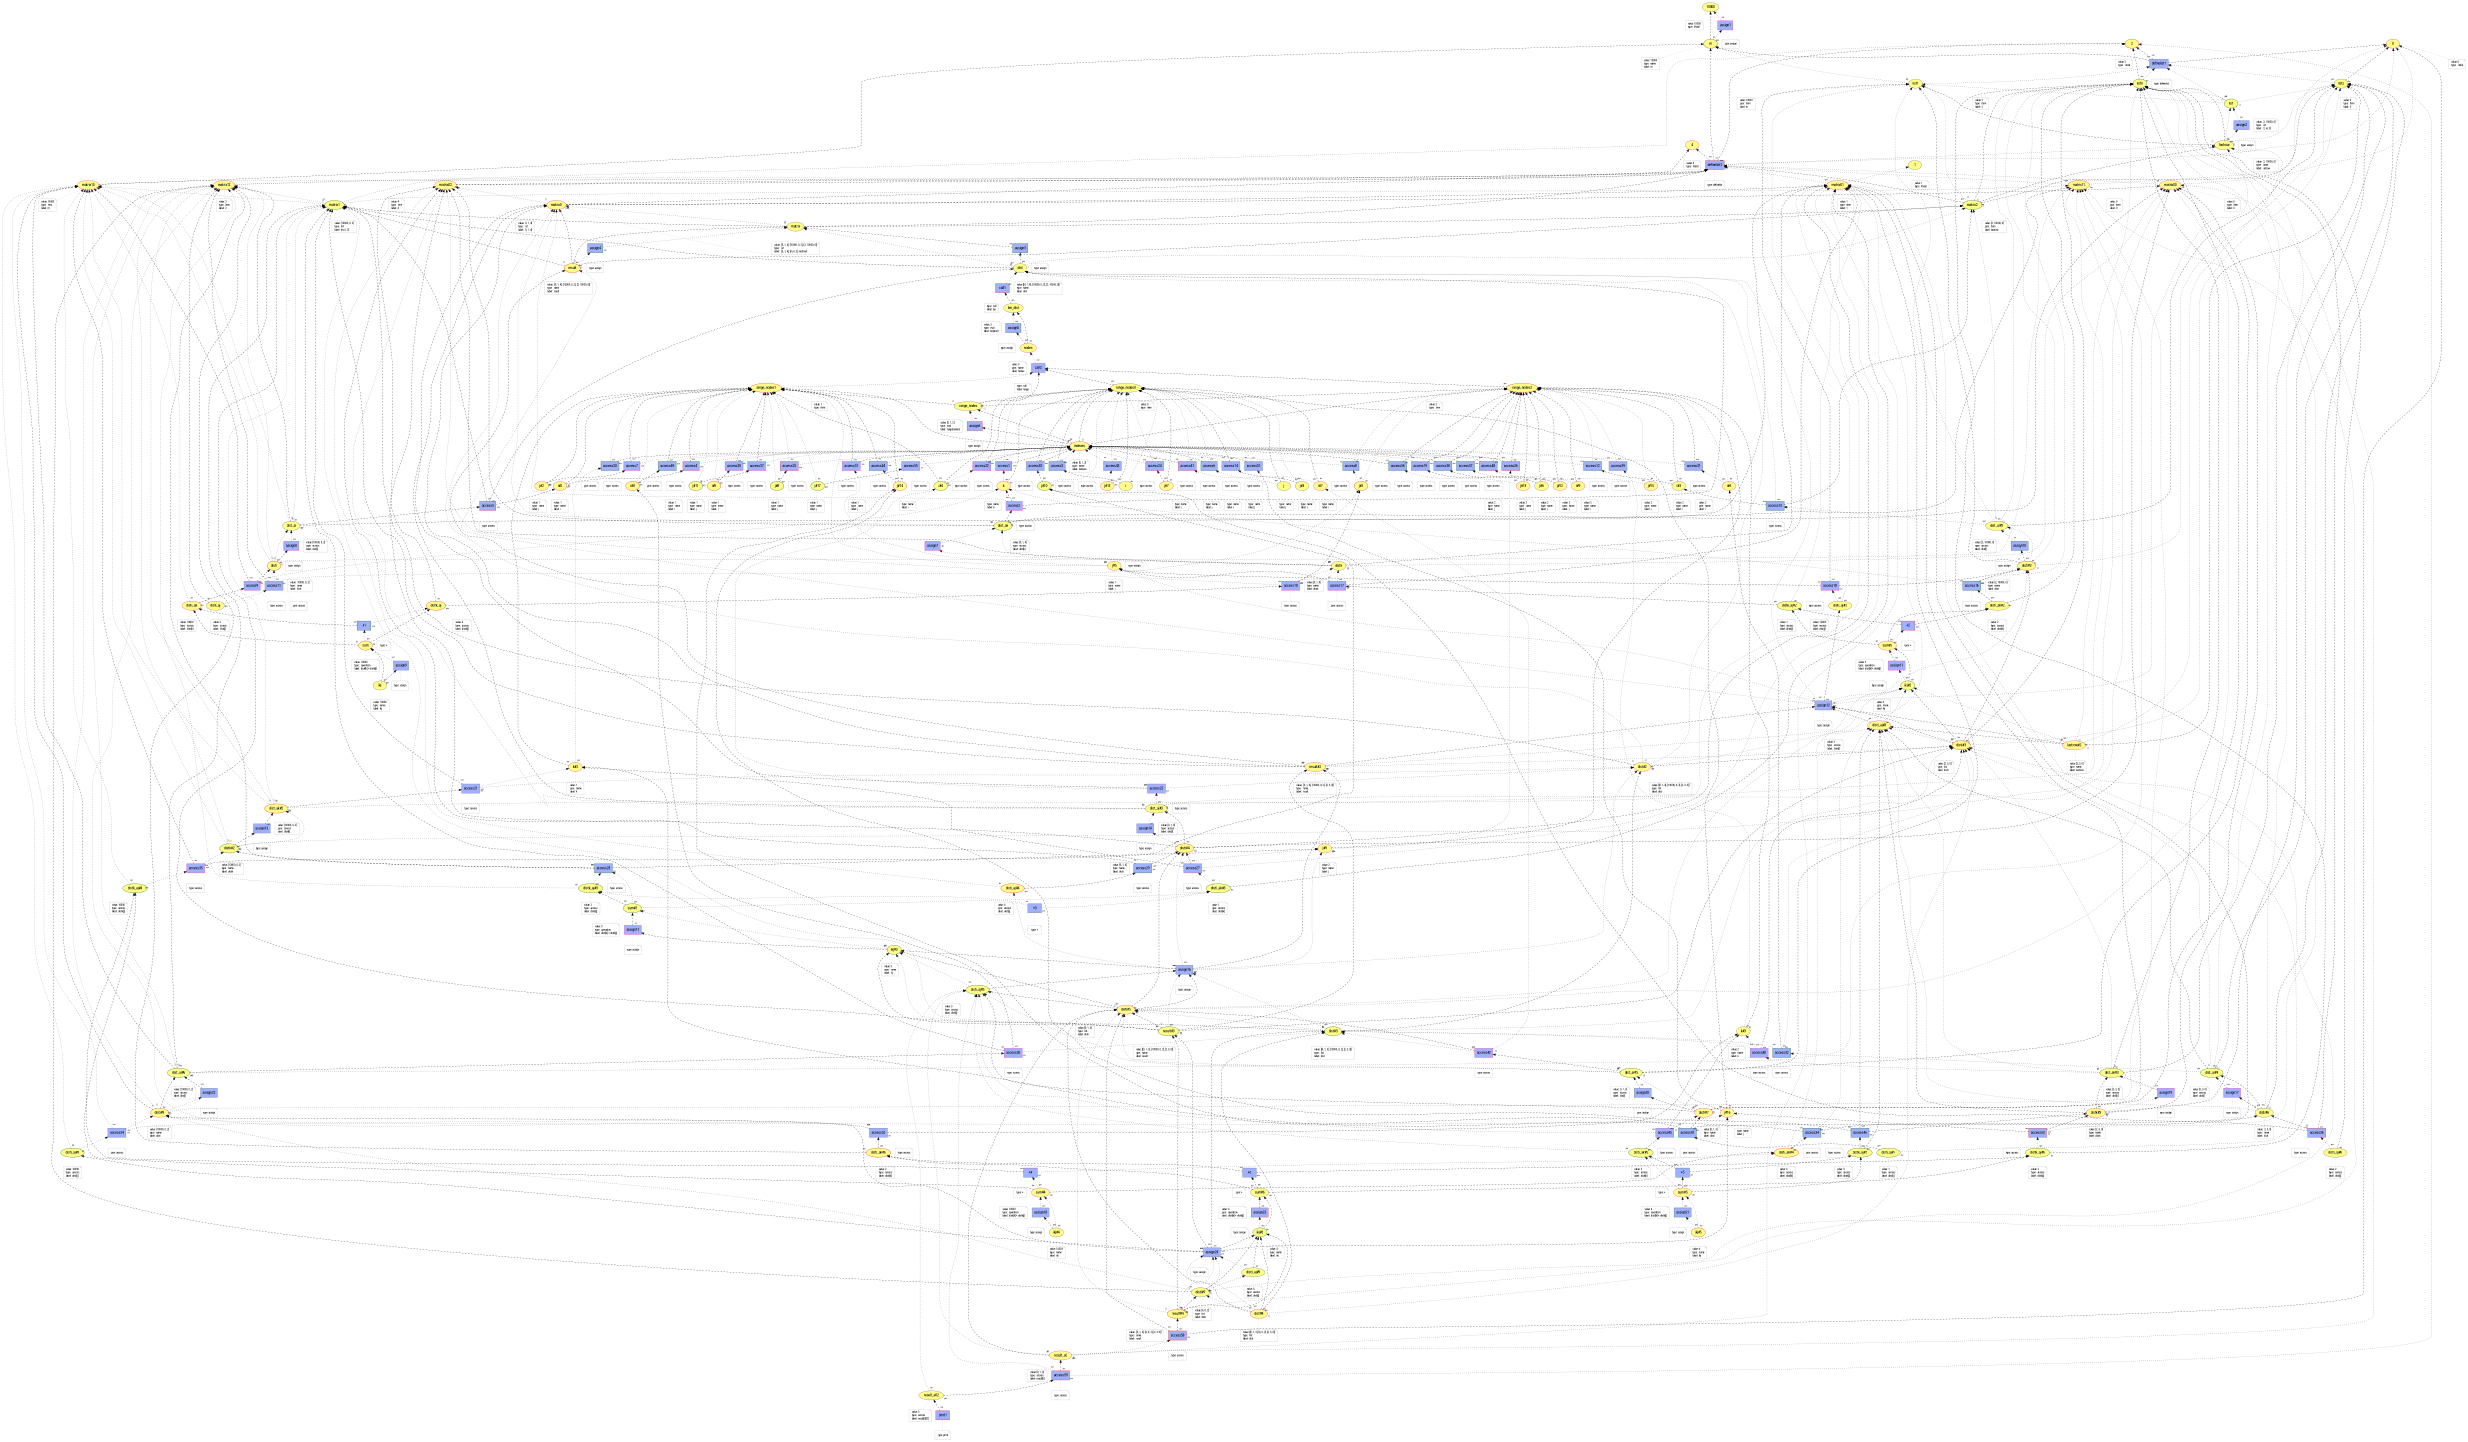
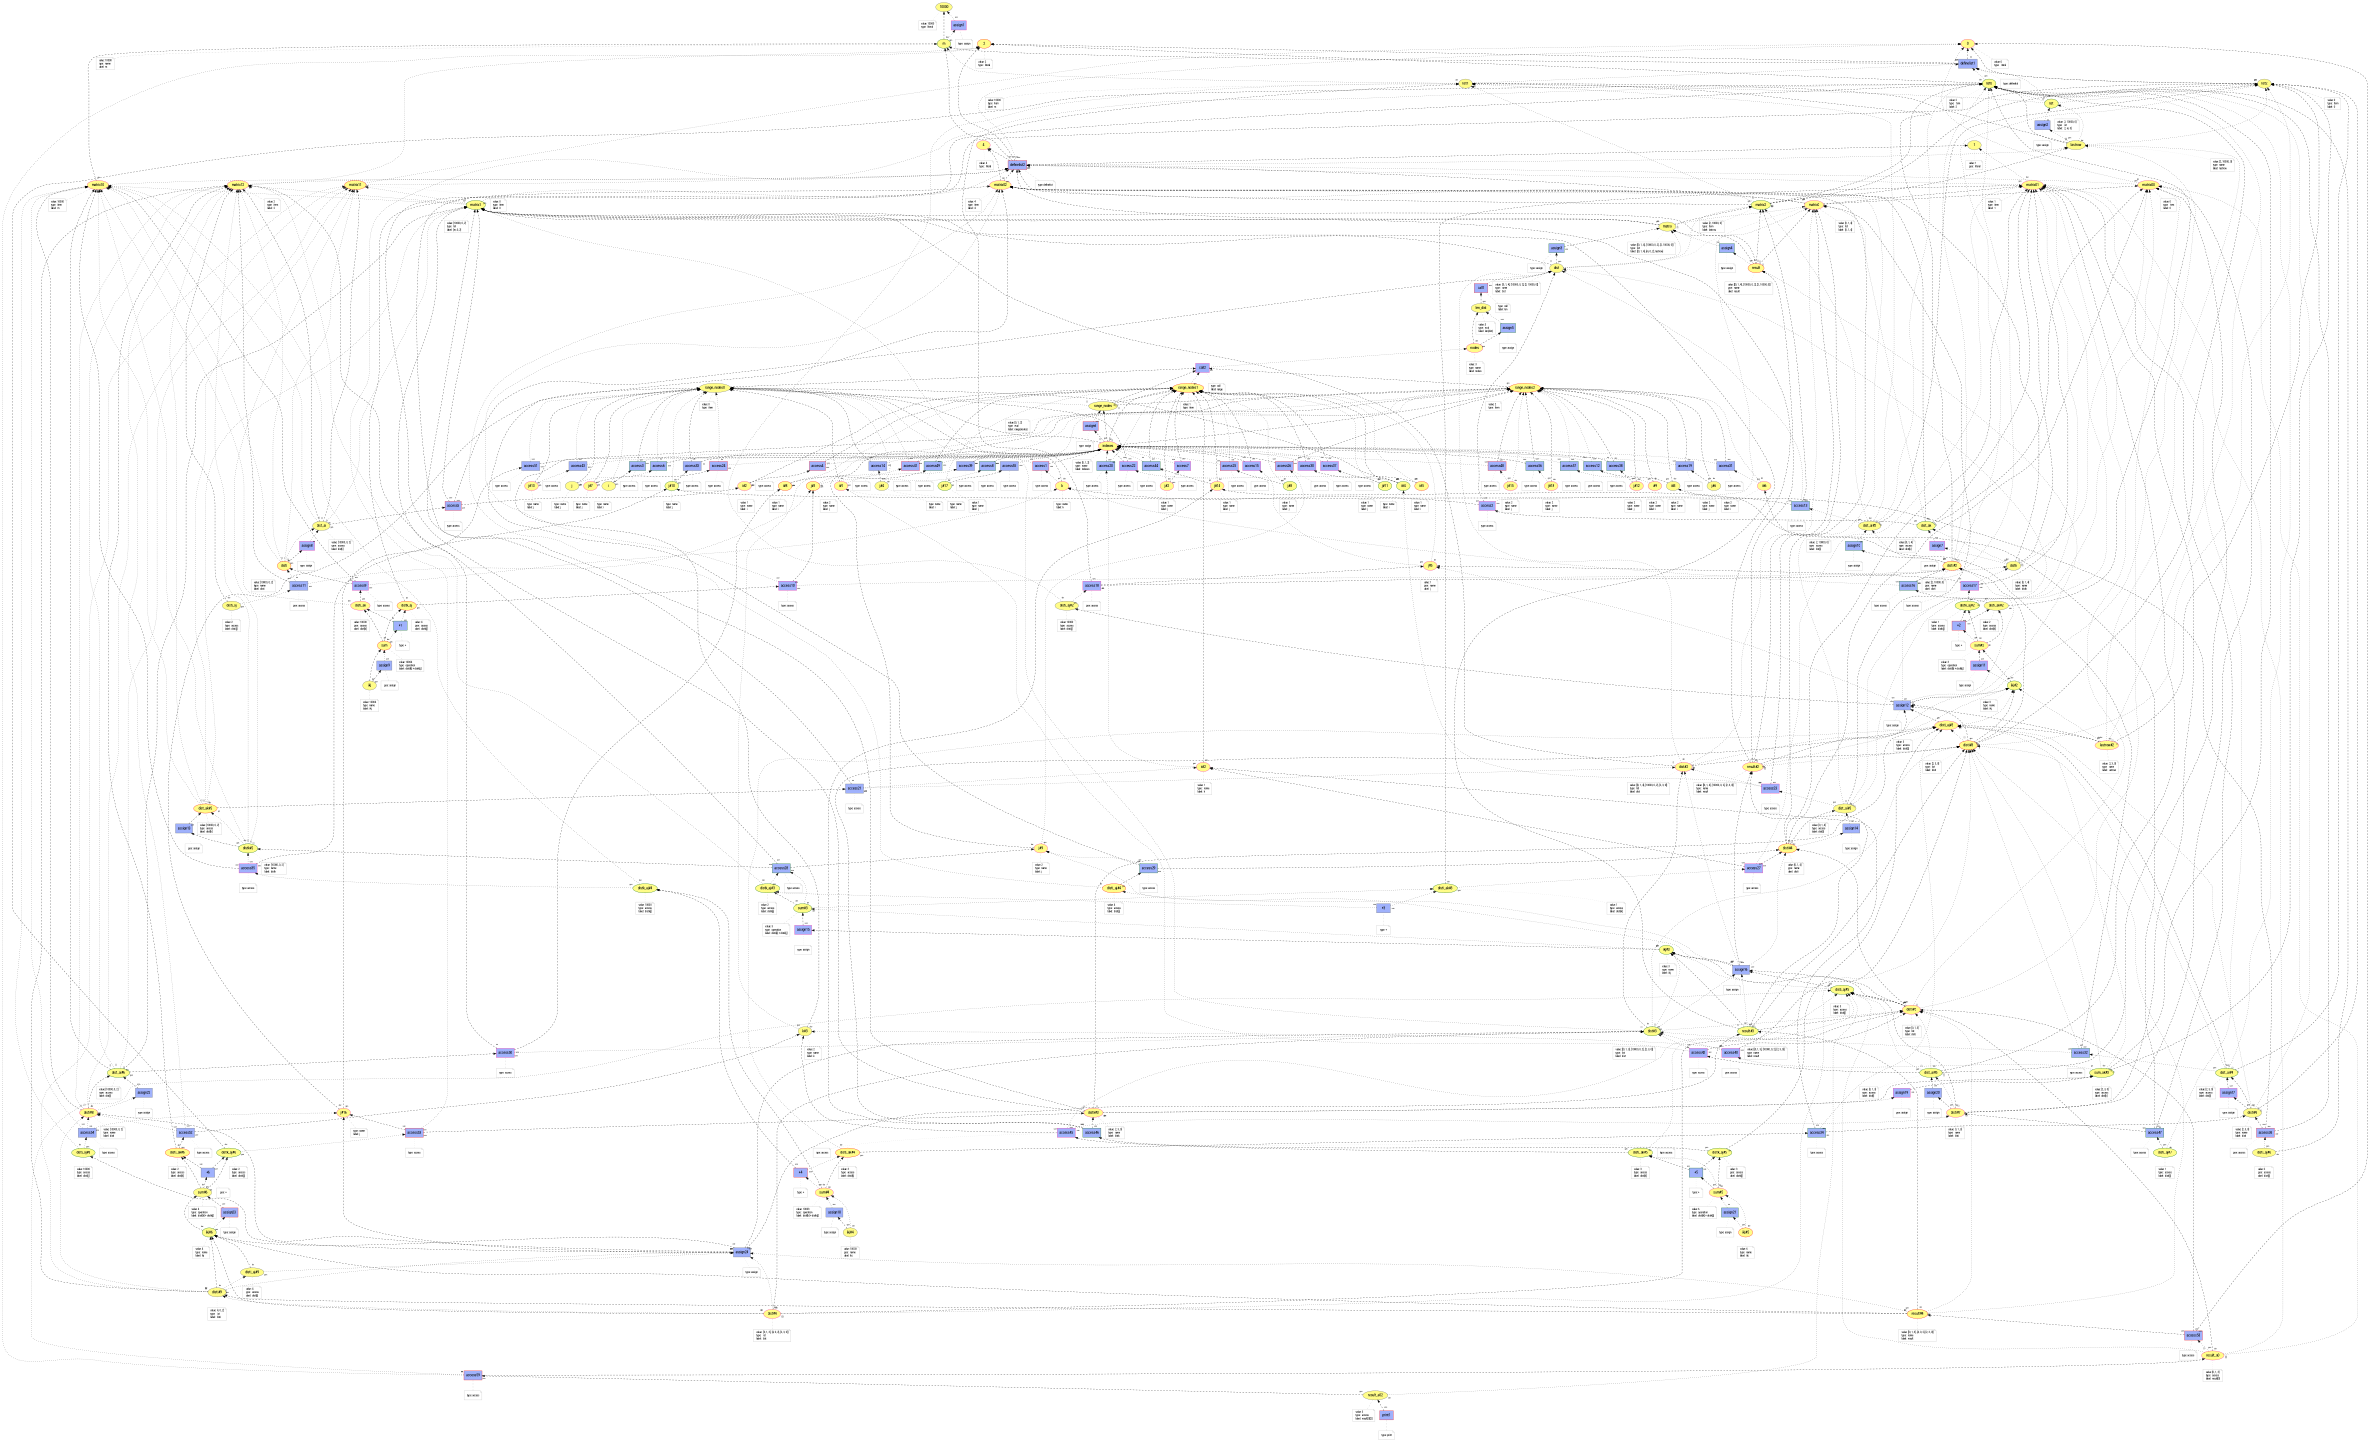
edge "definelist2" -> "1": added
node "dist_ak#3": label "dist_ak#3" -> "sum_ak#3"
